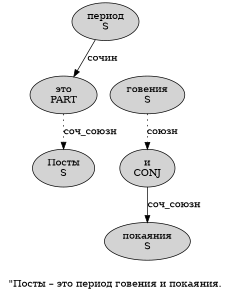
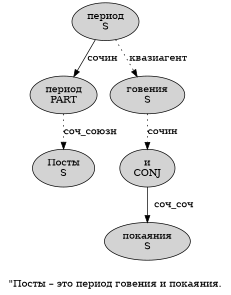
edge "период S" -> "говения S": added, label "квазиагент"
node "это PART": label "это PART" -> "период PART"
edge "говения S" -> "и CONJ": label "союзн" -> "сочин"
edge "и CONJ" -> "покаяния S": label "соч_союзн" -> "соч_соч"
